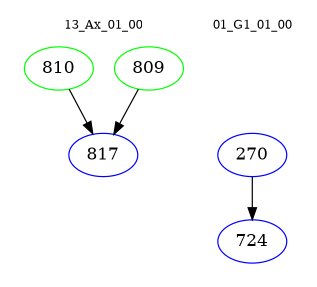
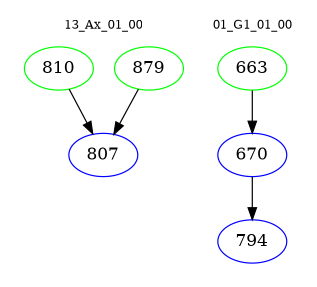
node "809": label "809" -> "879"
node "663": added
node "817": label "817" -> "807"
node "270": label "270" -> "670"
node "724": label "724" -> "794"
